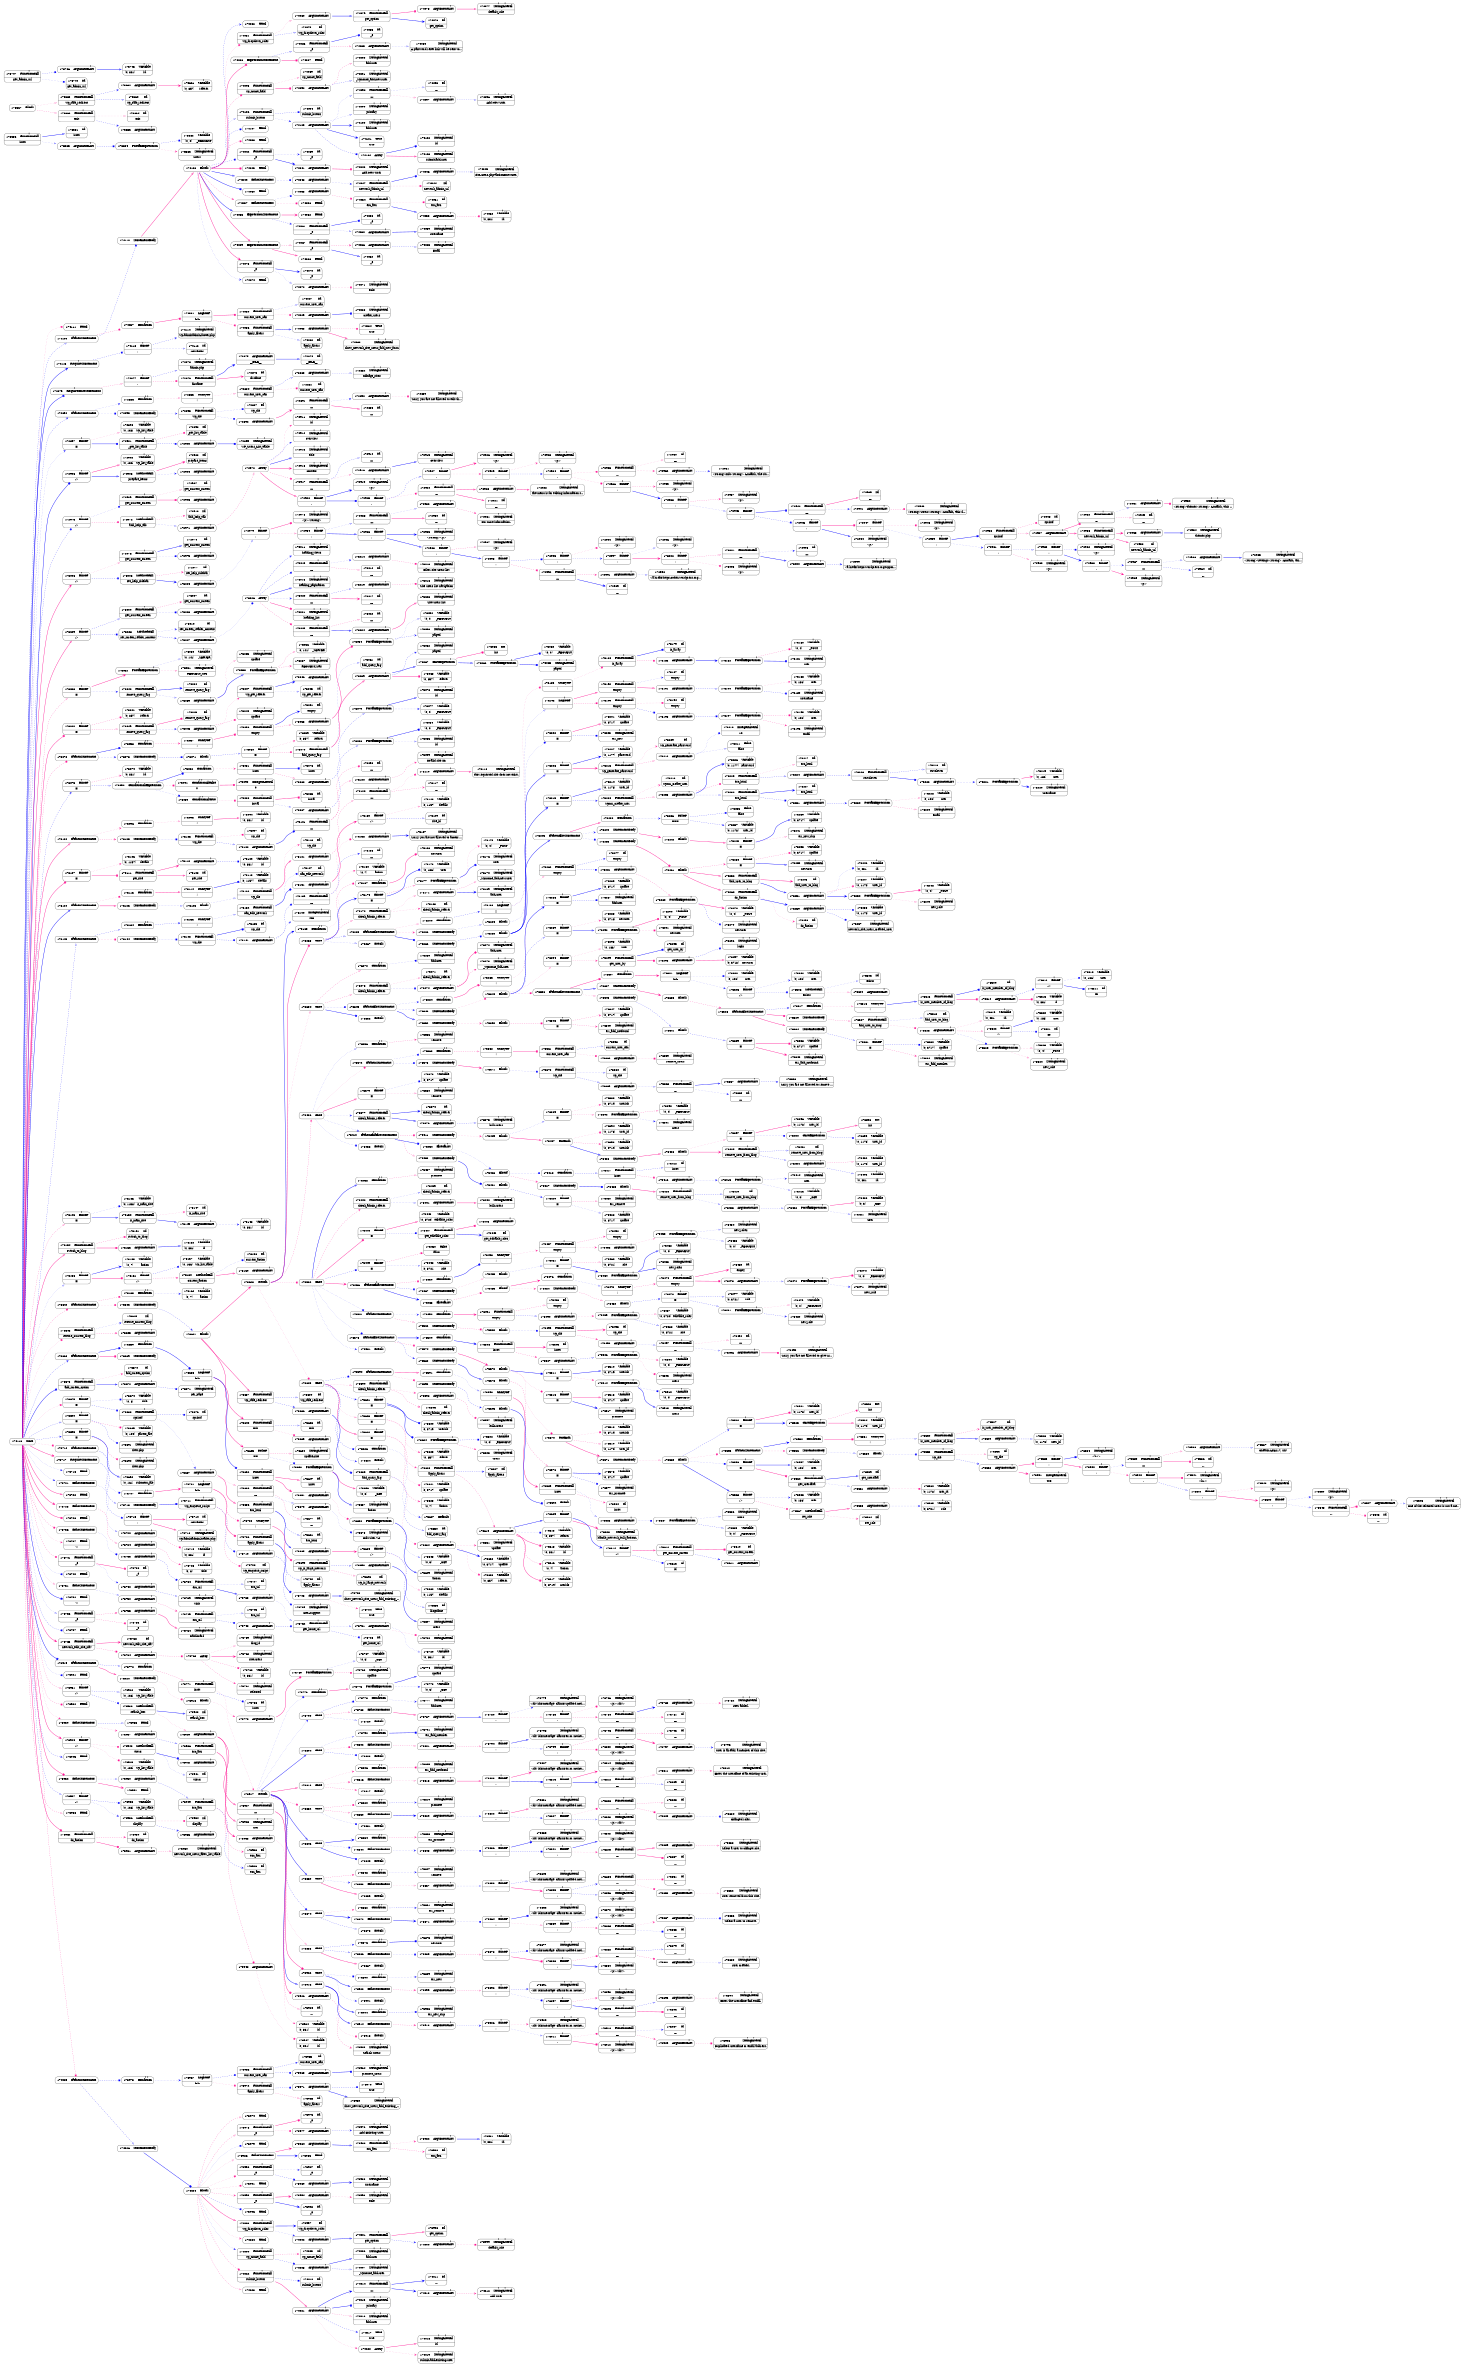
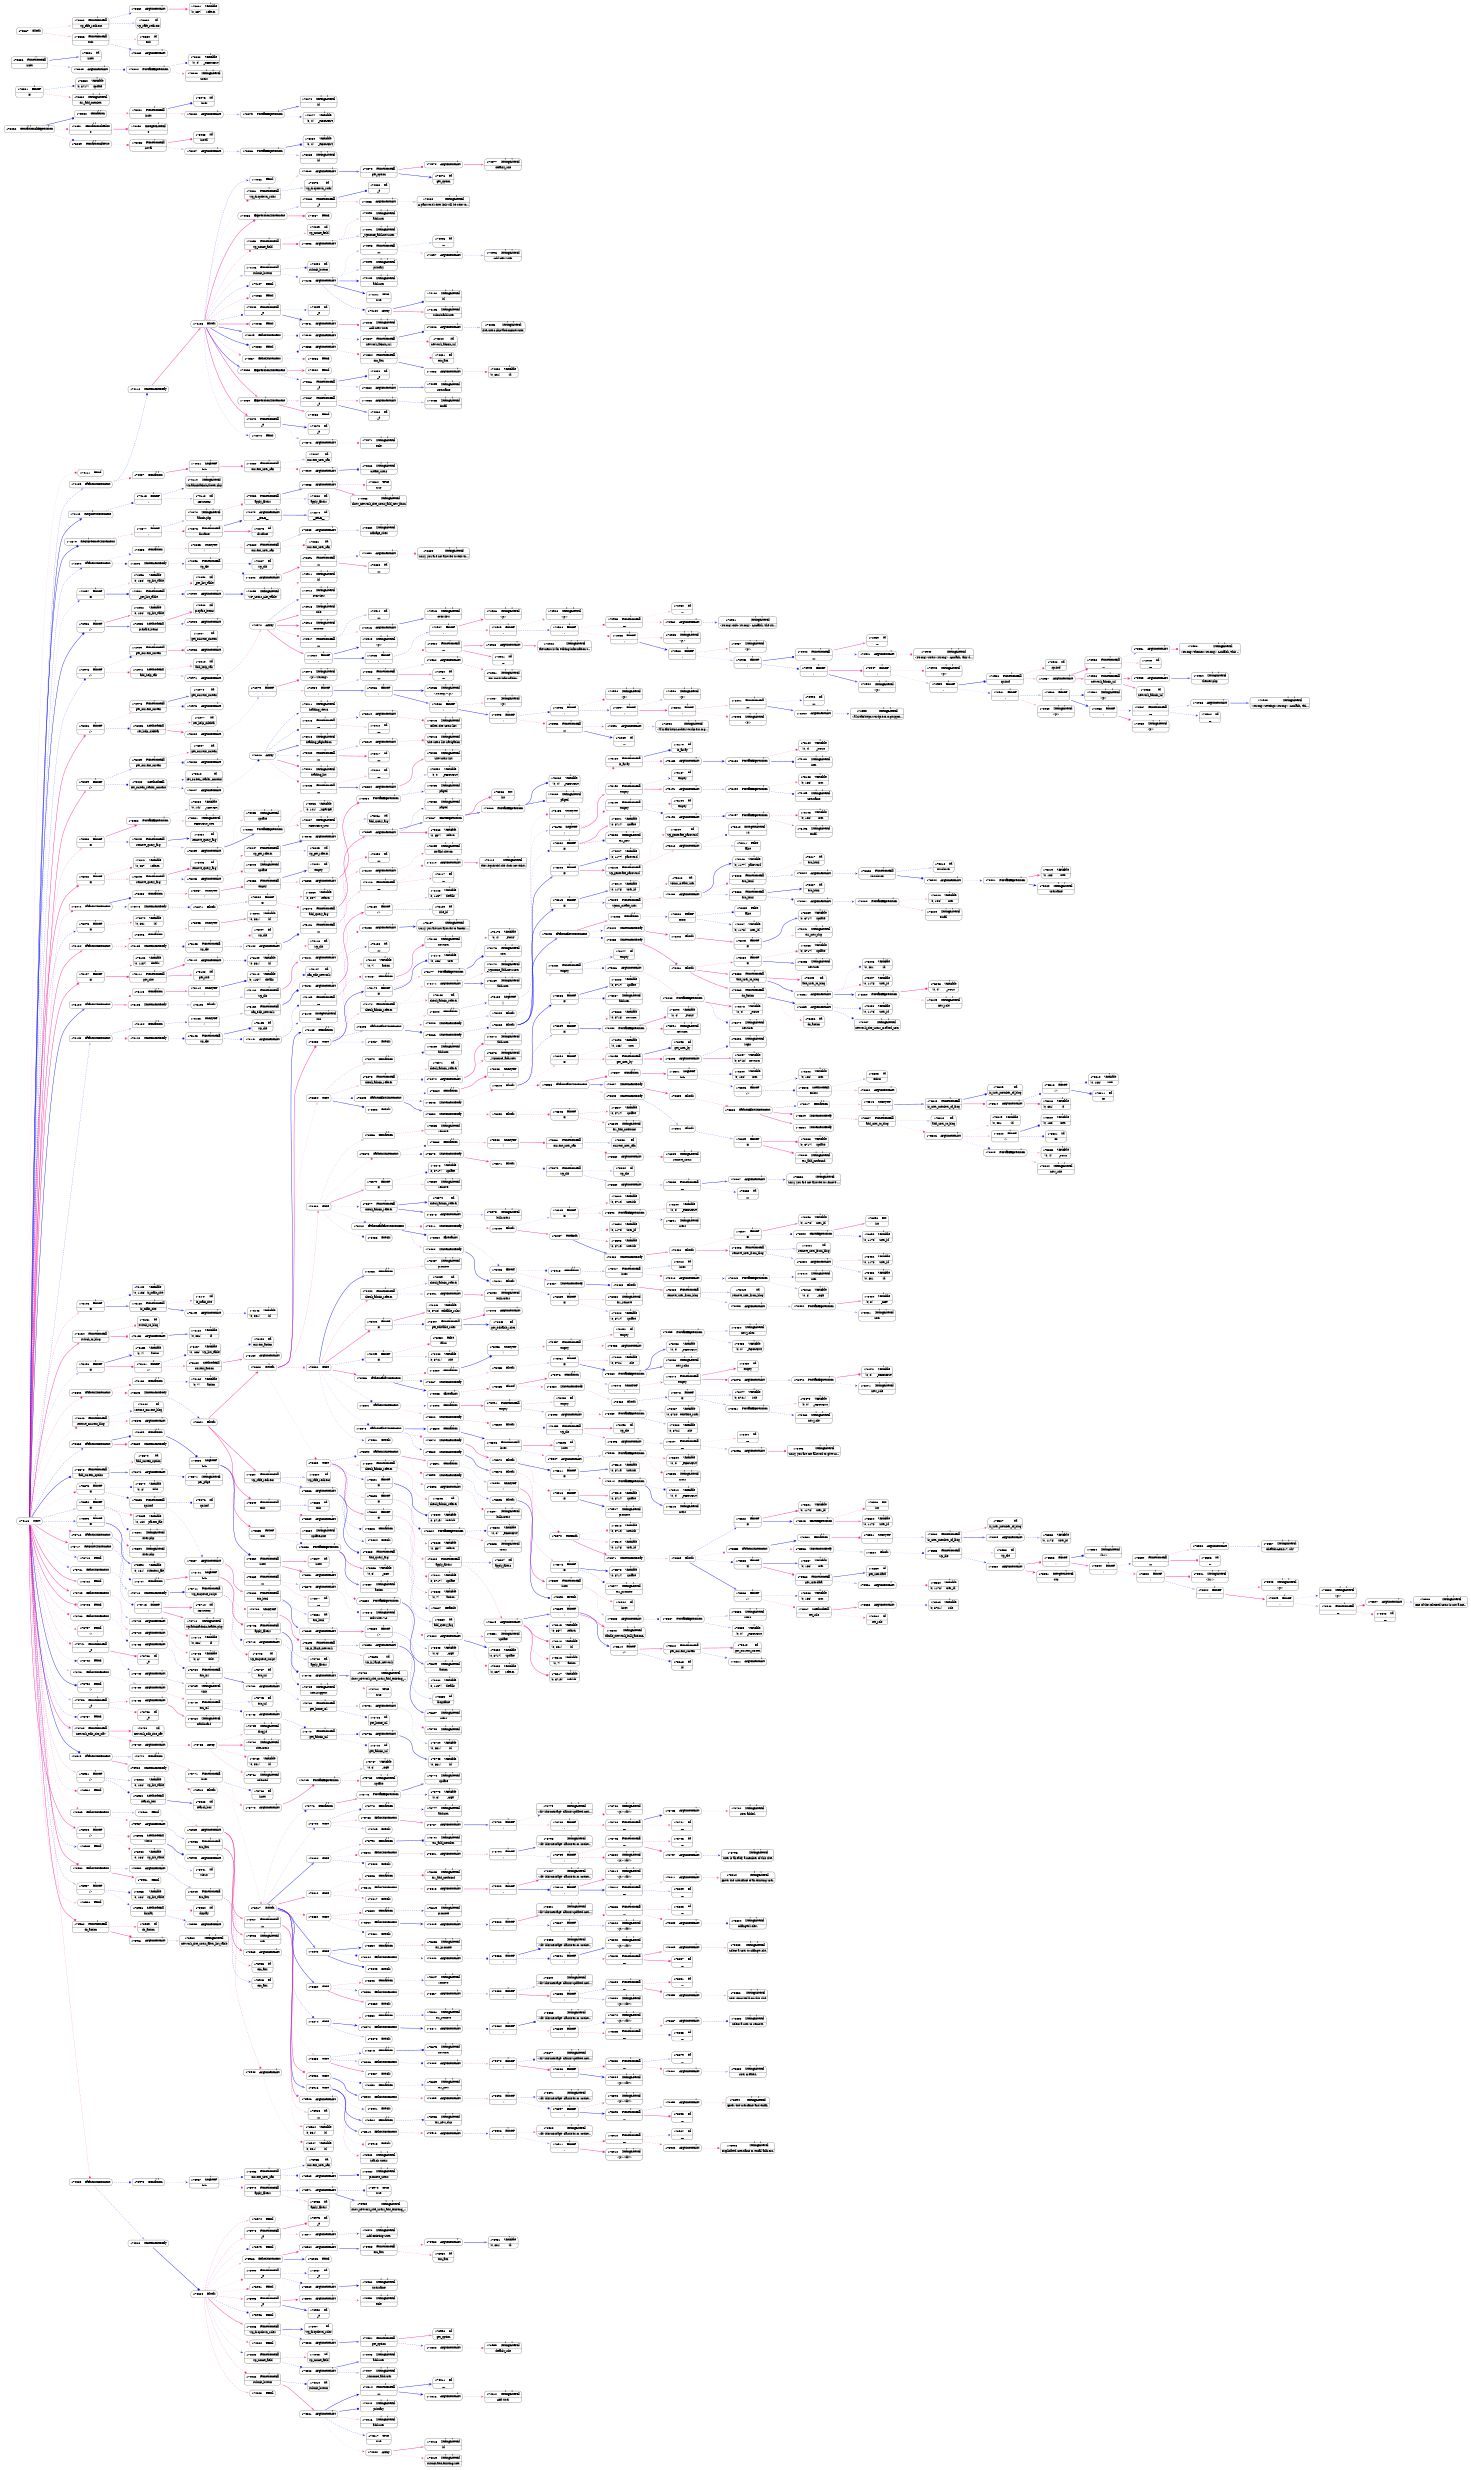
edge "174031" -> "174036": now "172878" -> "174036"
edge "172970" -> "172913": color blue -> deeppink
edge "173005" -> "173004": color blue -> deeppink
edge "173075" -> "173092": removed
edge "173334" -> "173331": removed
edge "173601" -> "173604": style bold -> dashed
edge "173748" -> "173732": now "173748" -> "173747"
node "173921": removed
edge "173854" -> "173853": style dotted -> bold
edge "173978" -> "173977": arrowhead box -> onormal
